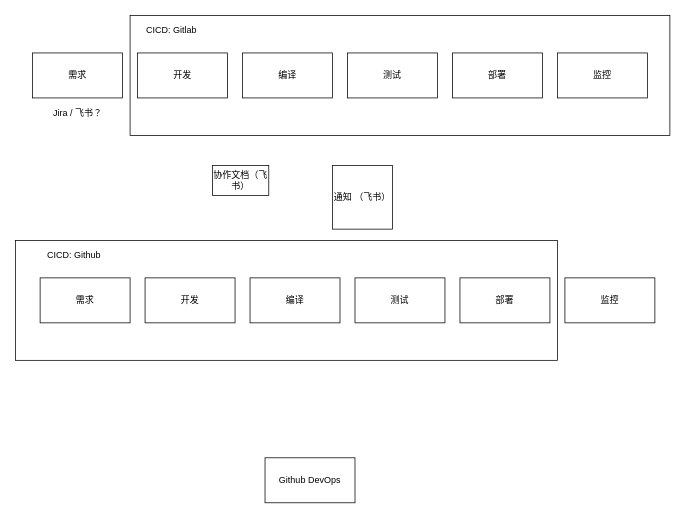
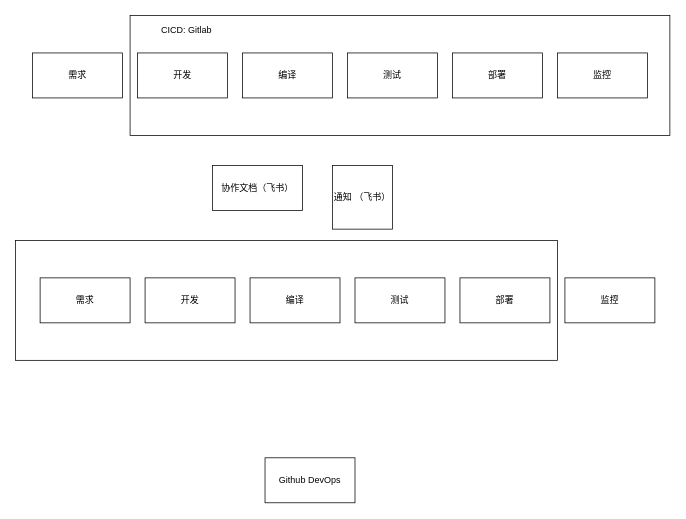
node "CICD: Gitlab": moved (171, 30) -> (186, 30)
node "Jira / 飞书？": removed
node "协作文档（飞书）": size 56x30 -> 90x45
node "CICD: Github": removed
